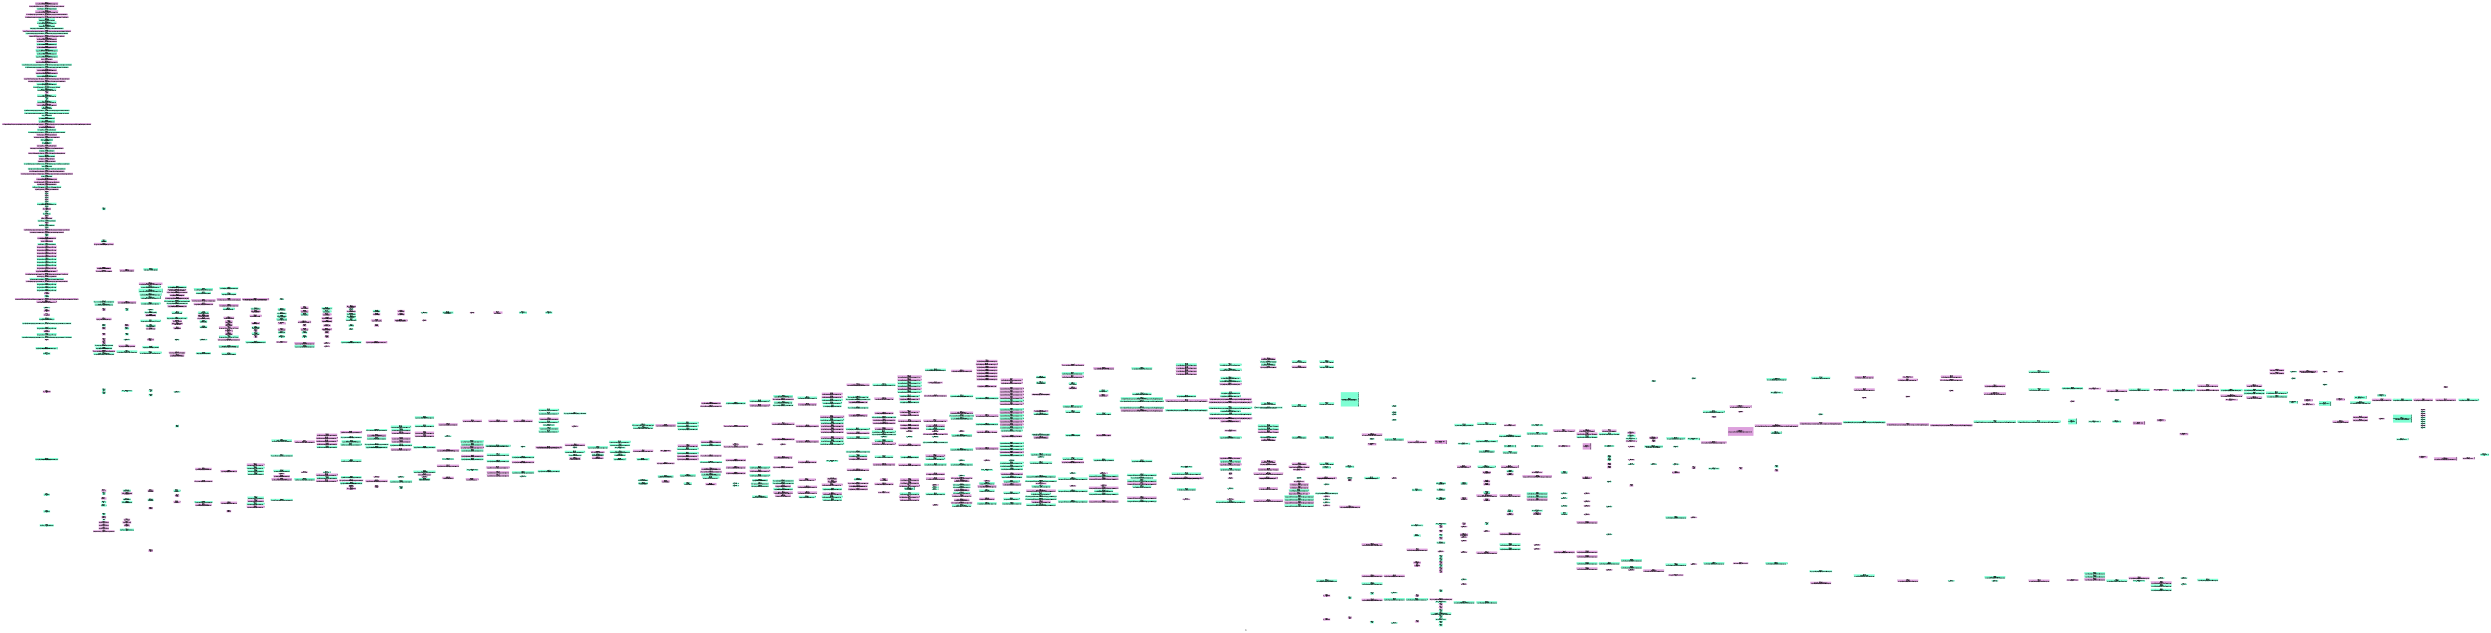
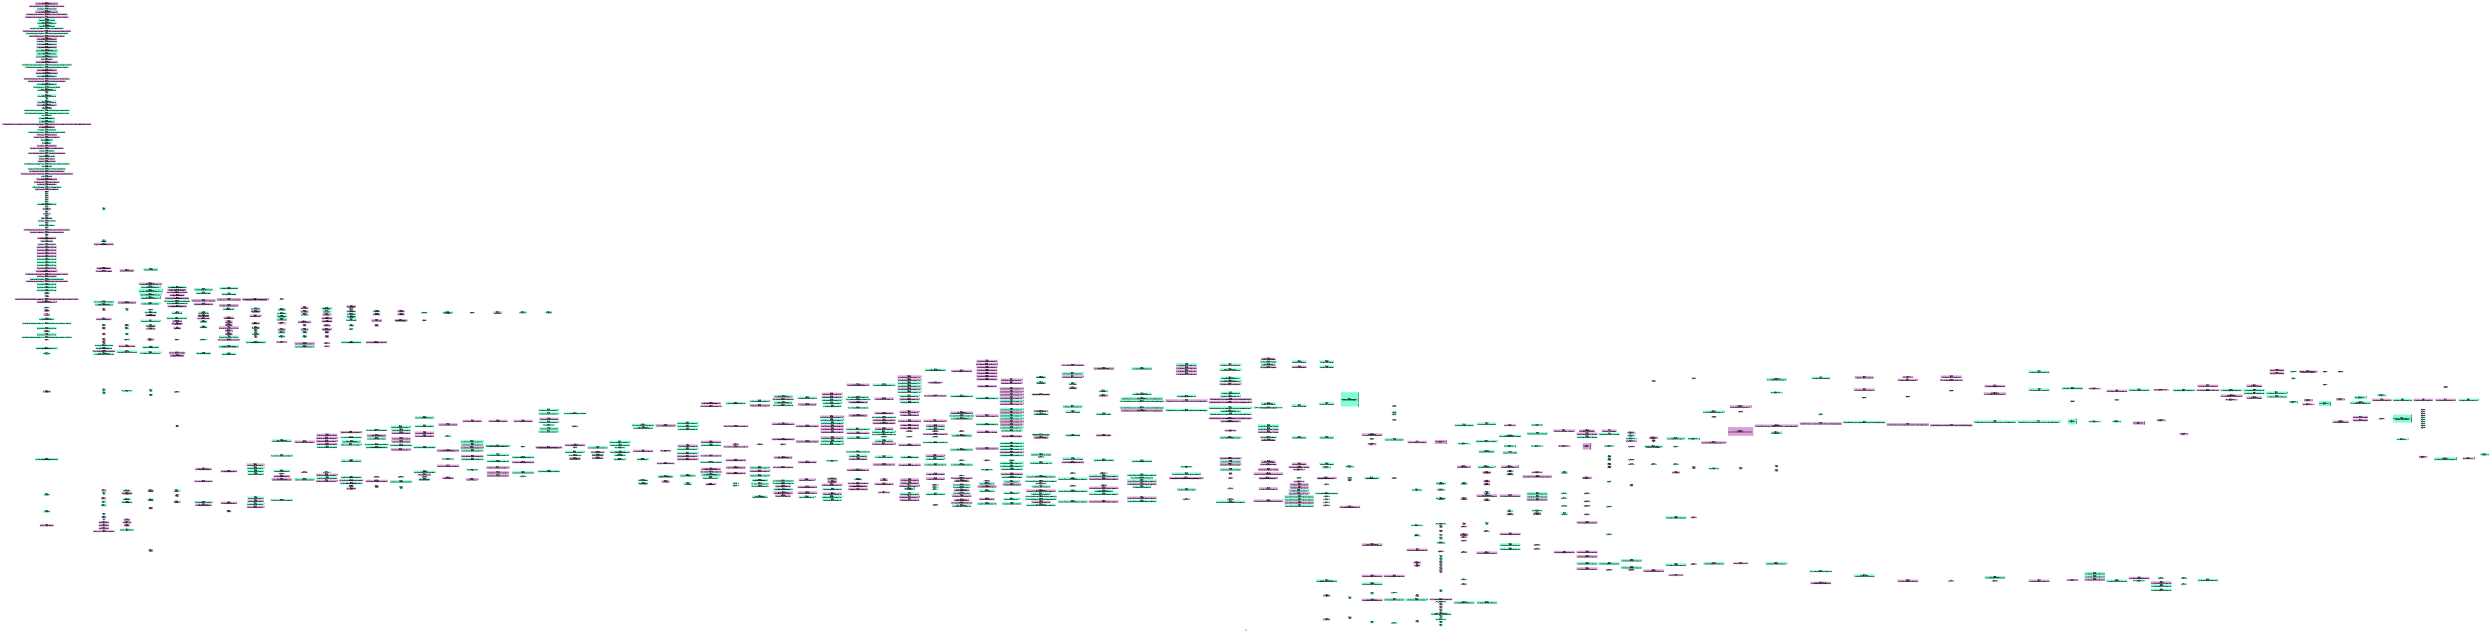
node "NodeID: 1371": fillcolor plum -> aquamarine
node "NodeID: 23": fillcolor aquamarine -> plum
